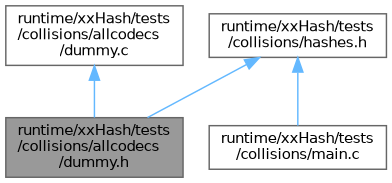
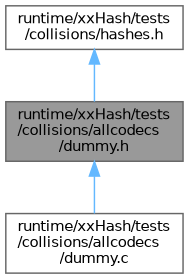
edge "runtime/xxHash/tests /collisions/allcodecs /dummy.h" -> "runtime/xxHash/tests /collisions/allcodecs /dummy.c": reversed
node "runtime/xxHash/tests /collisions/main.c": removed
